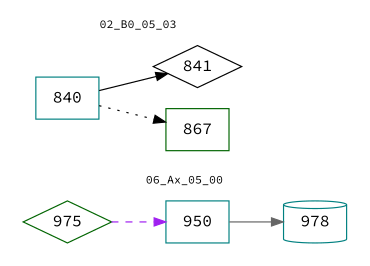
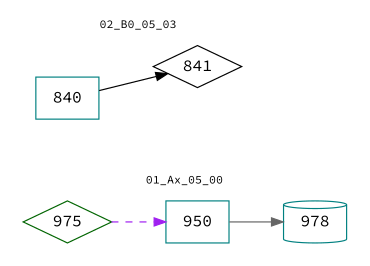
node "867": removed
cluster "06_Ax_05_00": label "06_Ax_05_00" -> "01_Ax_05_00"
